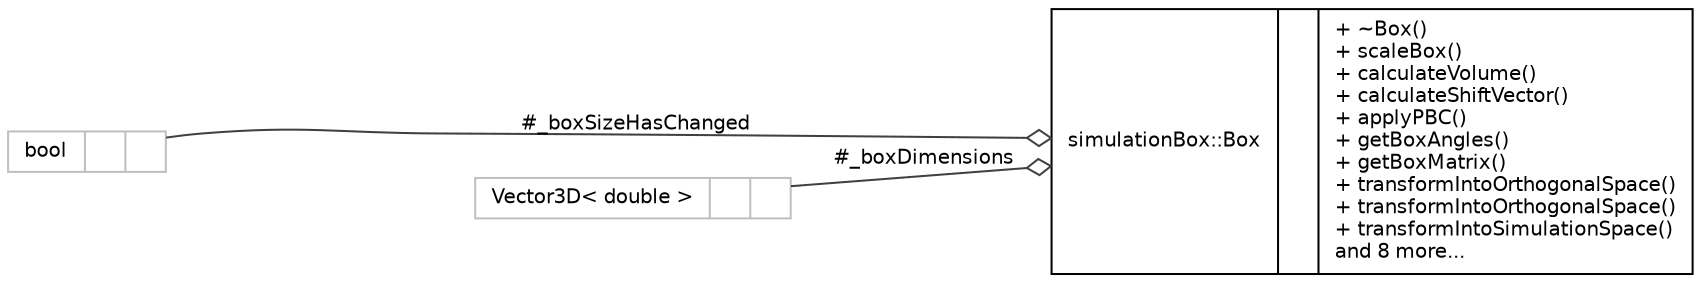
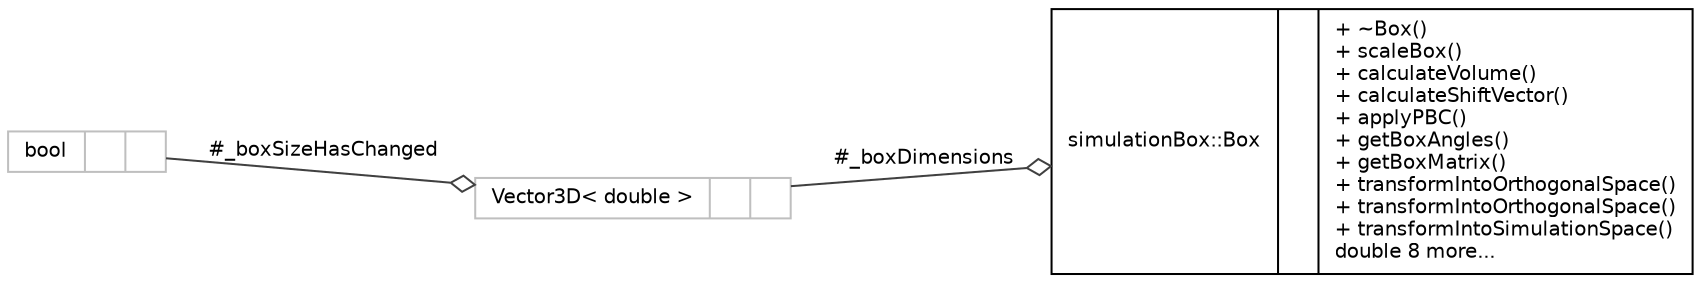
edge "bool" -> "simulationBox::Box": now "bool" -> "Vector3D< double >"
node "simulationBox::Box": text "and 8 more..." -> "double 8 more..."
